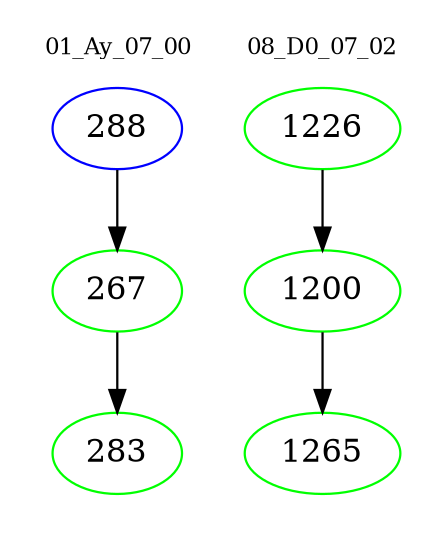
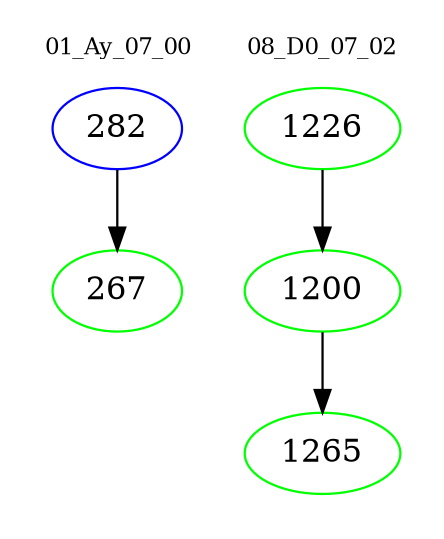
node "288": label "288" -> "282"
node "283": removed
